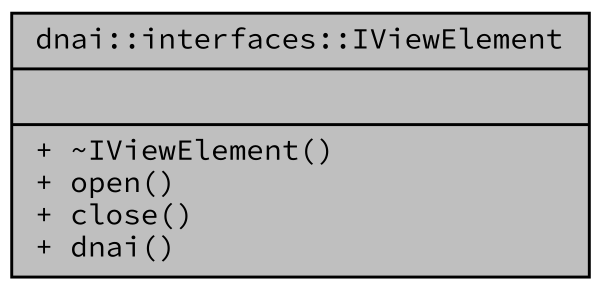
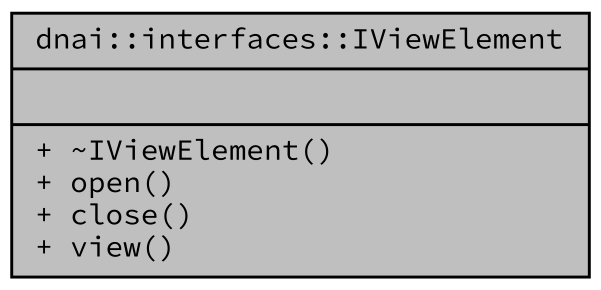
node "dnai::interfaces::IViewElement": text "+ dnai()" -> "+ view()"
